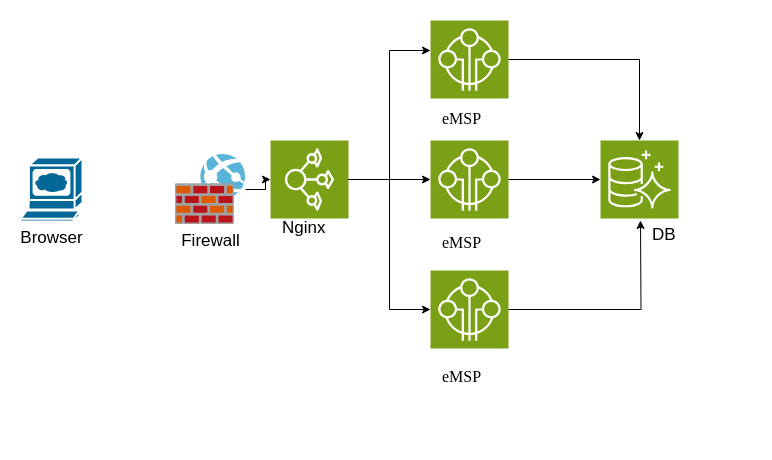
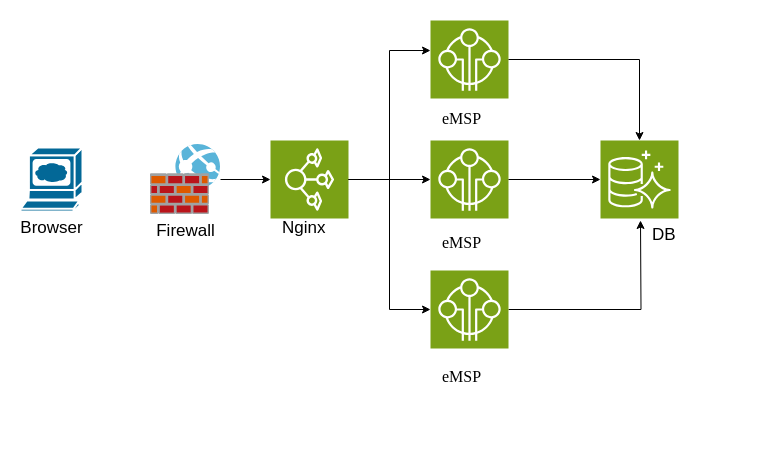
node "Browser": moved (52, 190) -> (52, 180)
node "Firewall": moved (211, 190) -> (186, 180)
